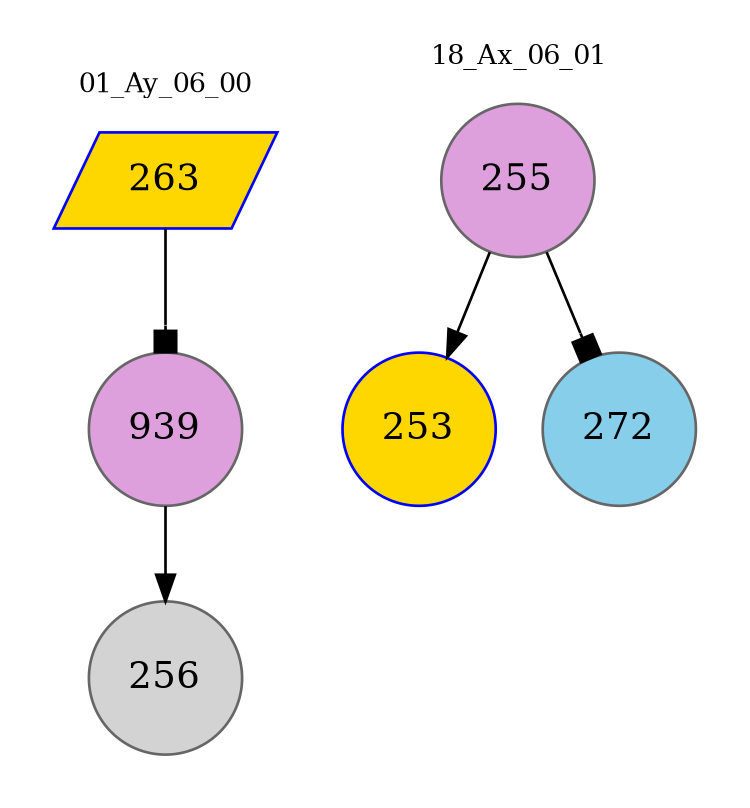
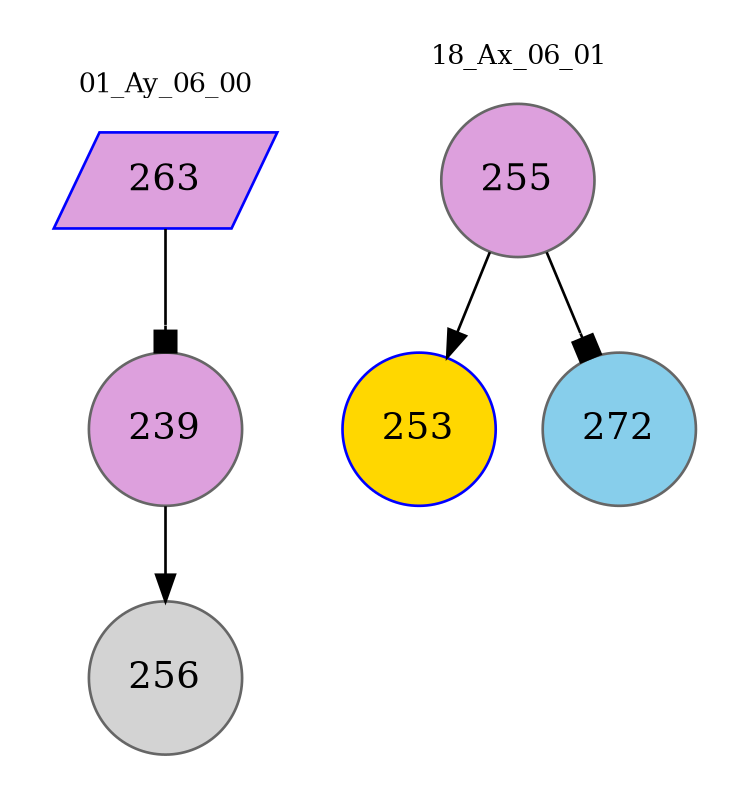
node "263": fillcolor gold -> plum
node "939": label "939" -> "239"
